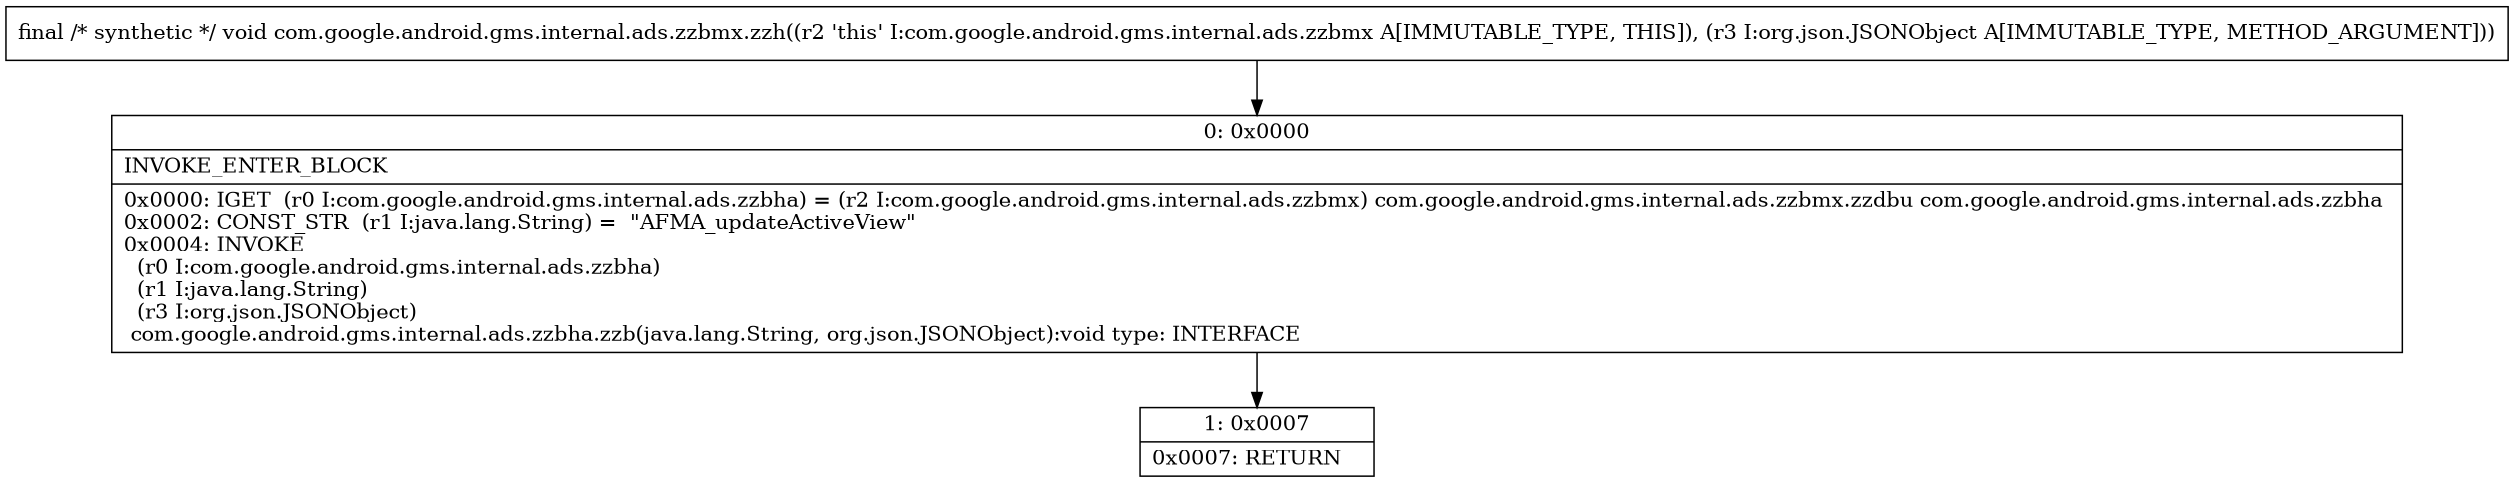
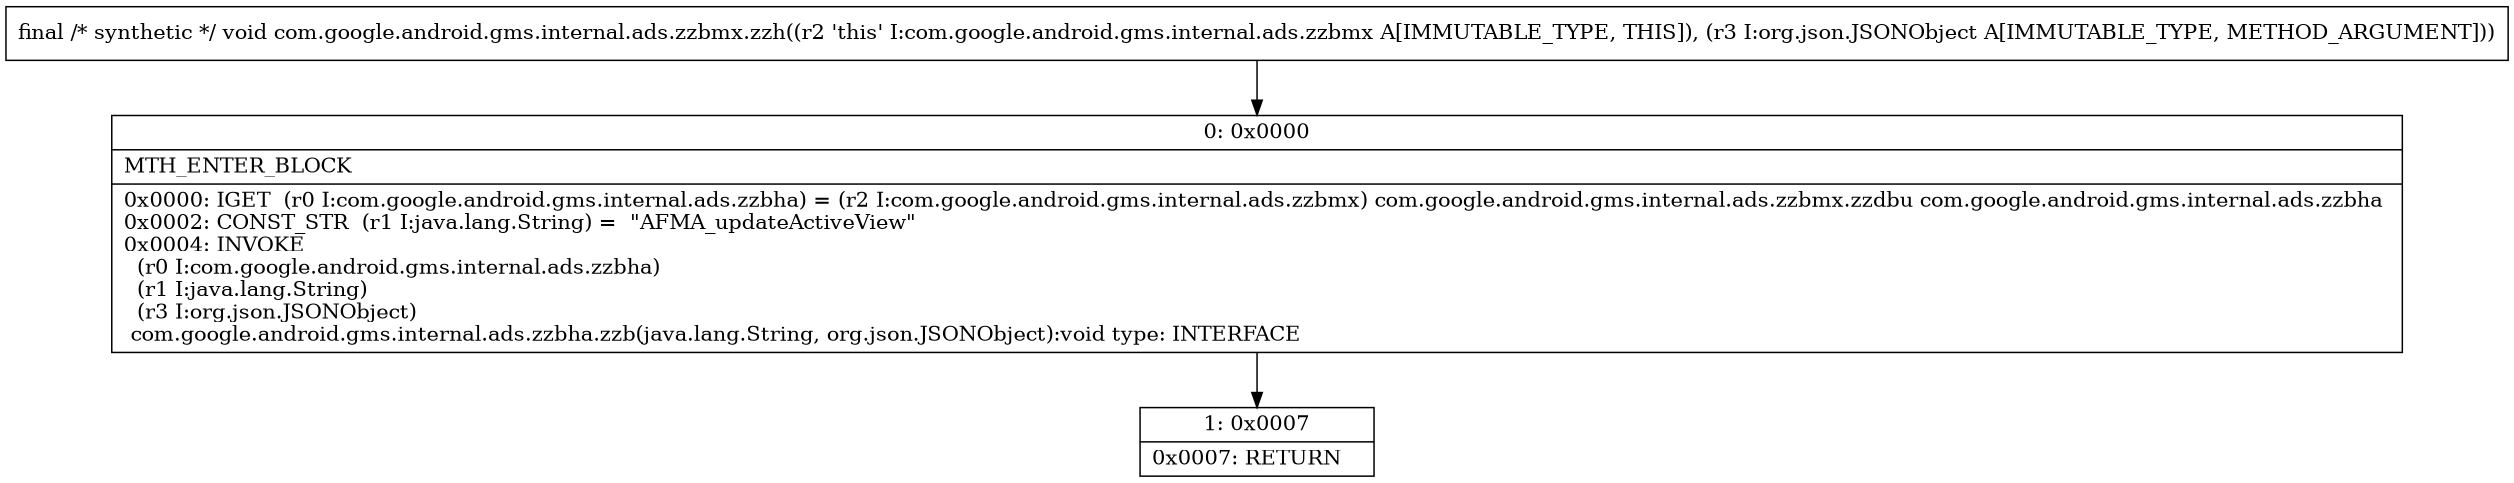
node "0: 0x0000": text "INVOKE_ENTER_BLOCK" -> "MTH_ENTER_BLOCK"
